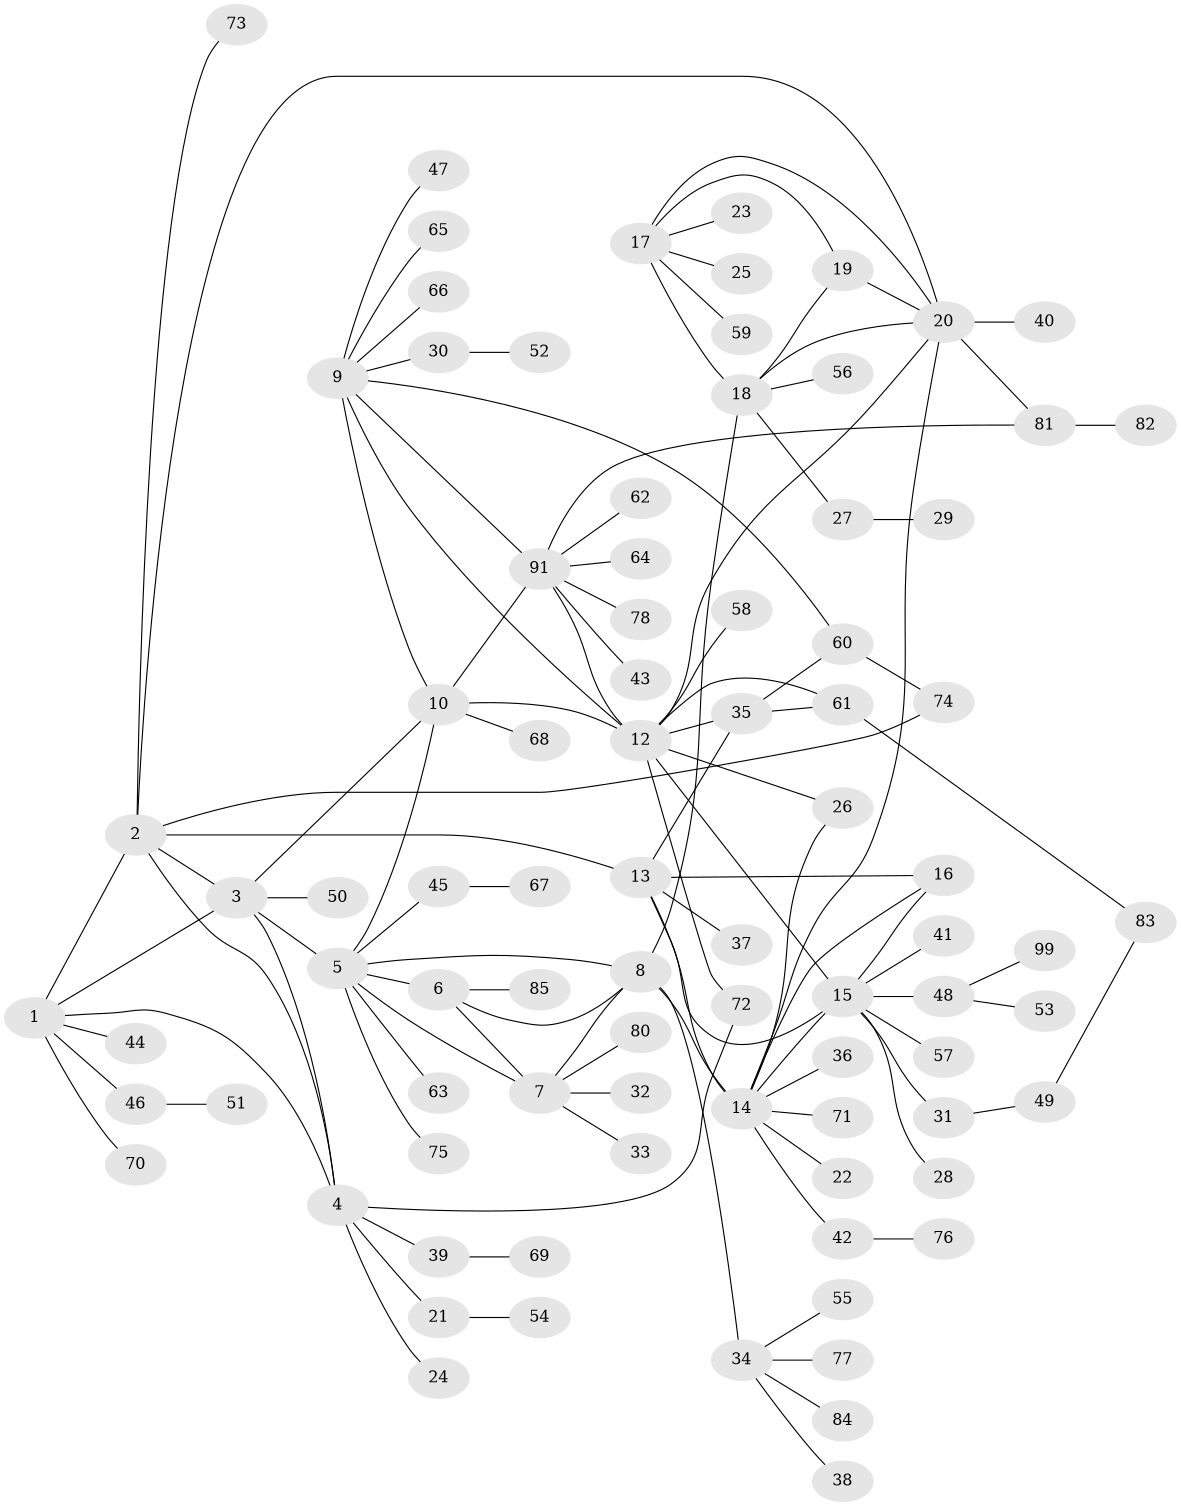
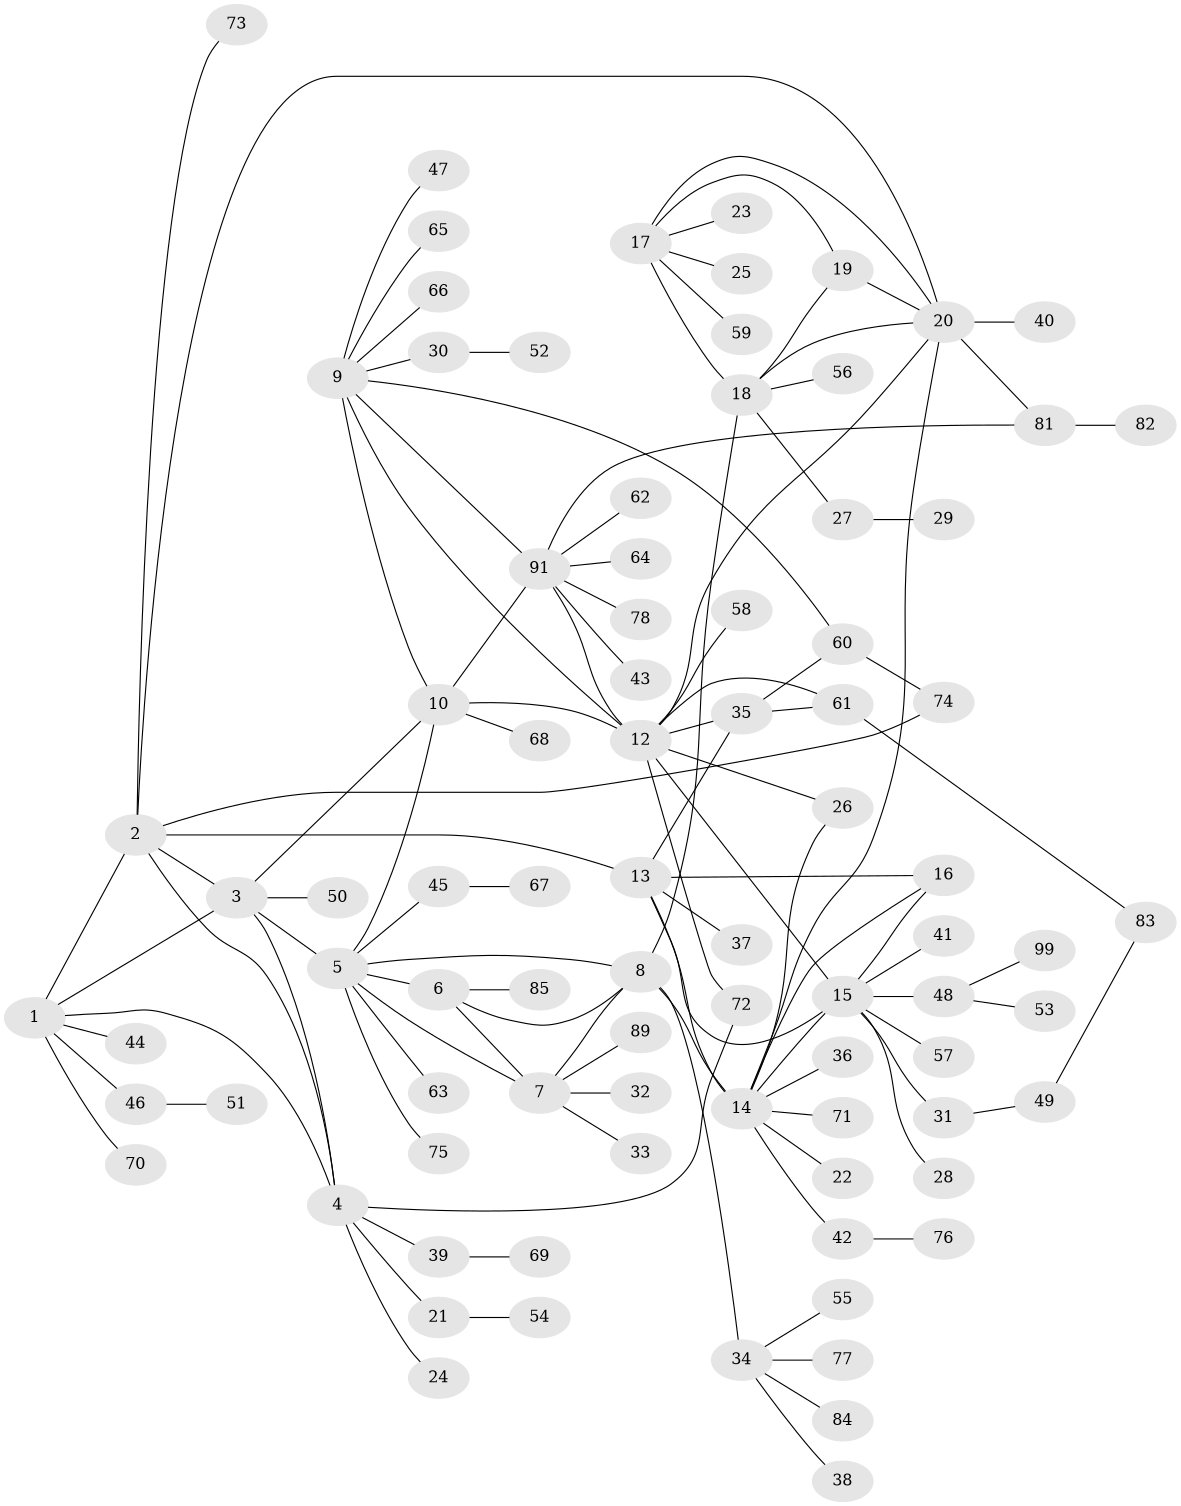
node "80": label "80" -> "89"
